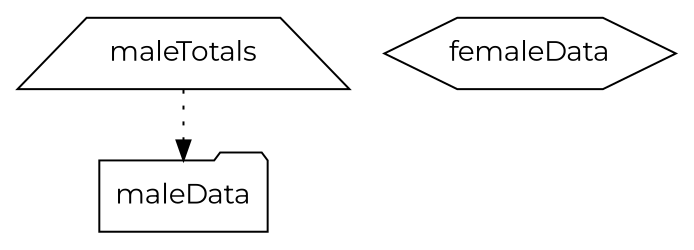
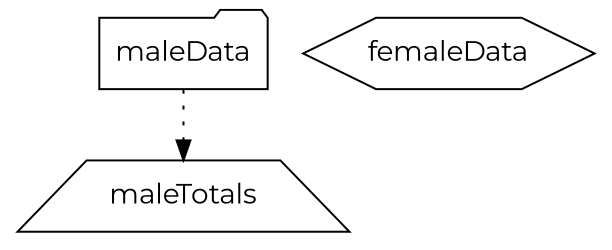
edge "maleTotals" -> "maleData": reversed
